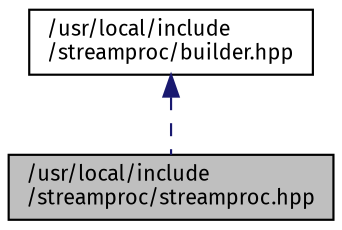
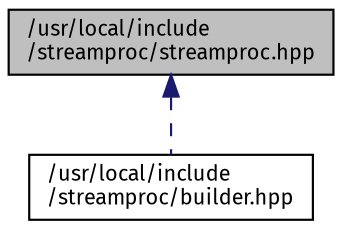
edge "/usr/local/include /streamproc/streamproc.hpp" -> "/usr/local/include /streamproc/builder.hpp": reversed
